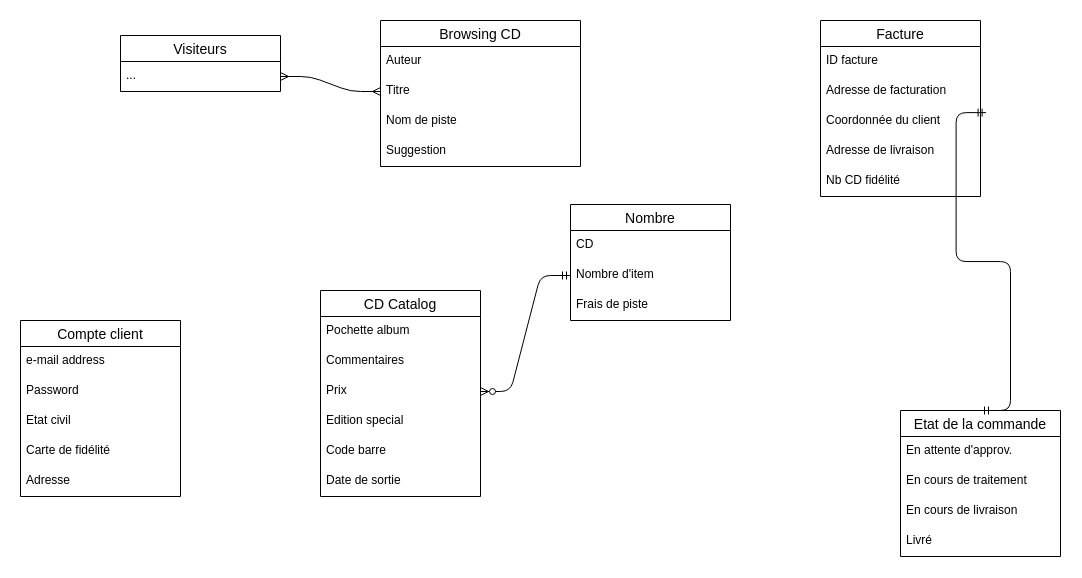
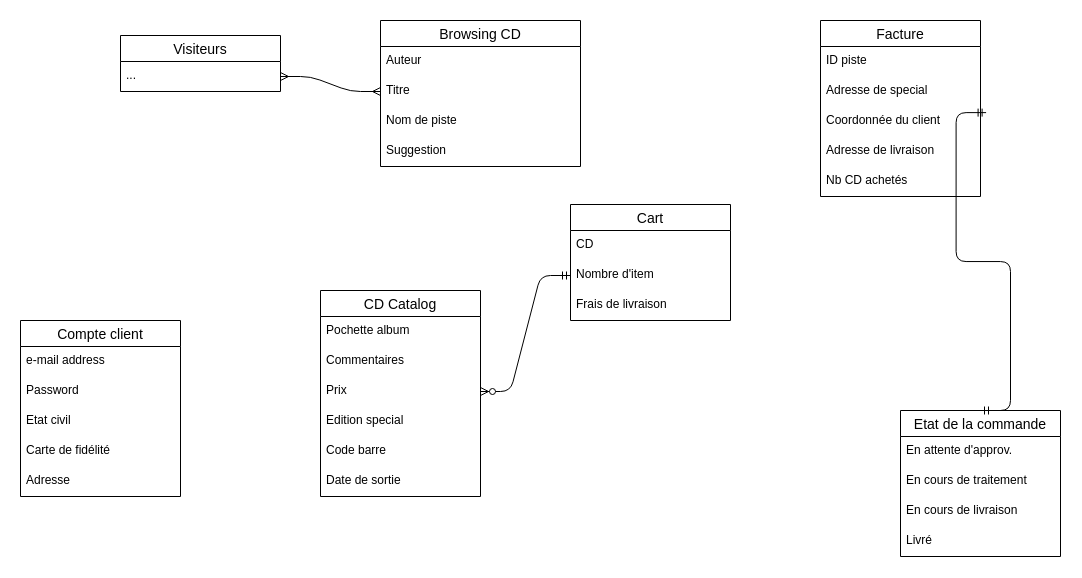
node "ID facture": label "ID facture" -> "ID piste"
node "Adresse de facturation": label "Adresse de facturation" -> "Adresse de special"
node "Nb CD fidélité": label "Nb CD fidélité" -> "Nb CD achetés"
node "Nombre": label "Nombre" -> "Cart"
node "Frais de piste": label "Frais de piste" -> "Frais de livraison"
